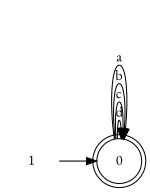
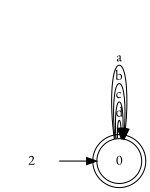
node "1": label "1" -> "2"
